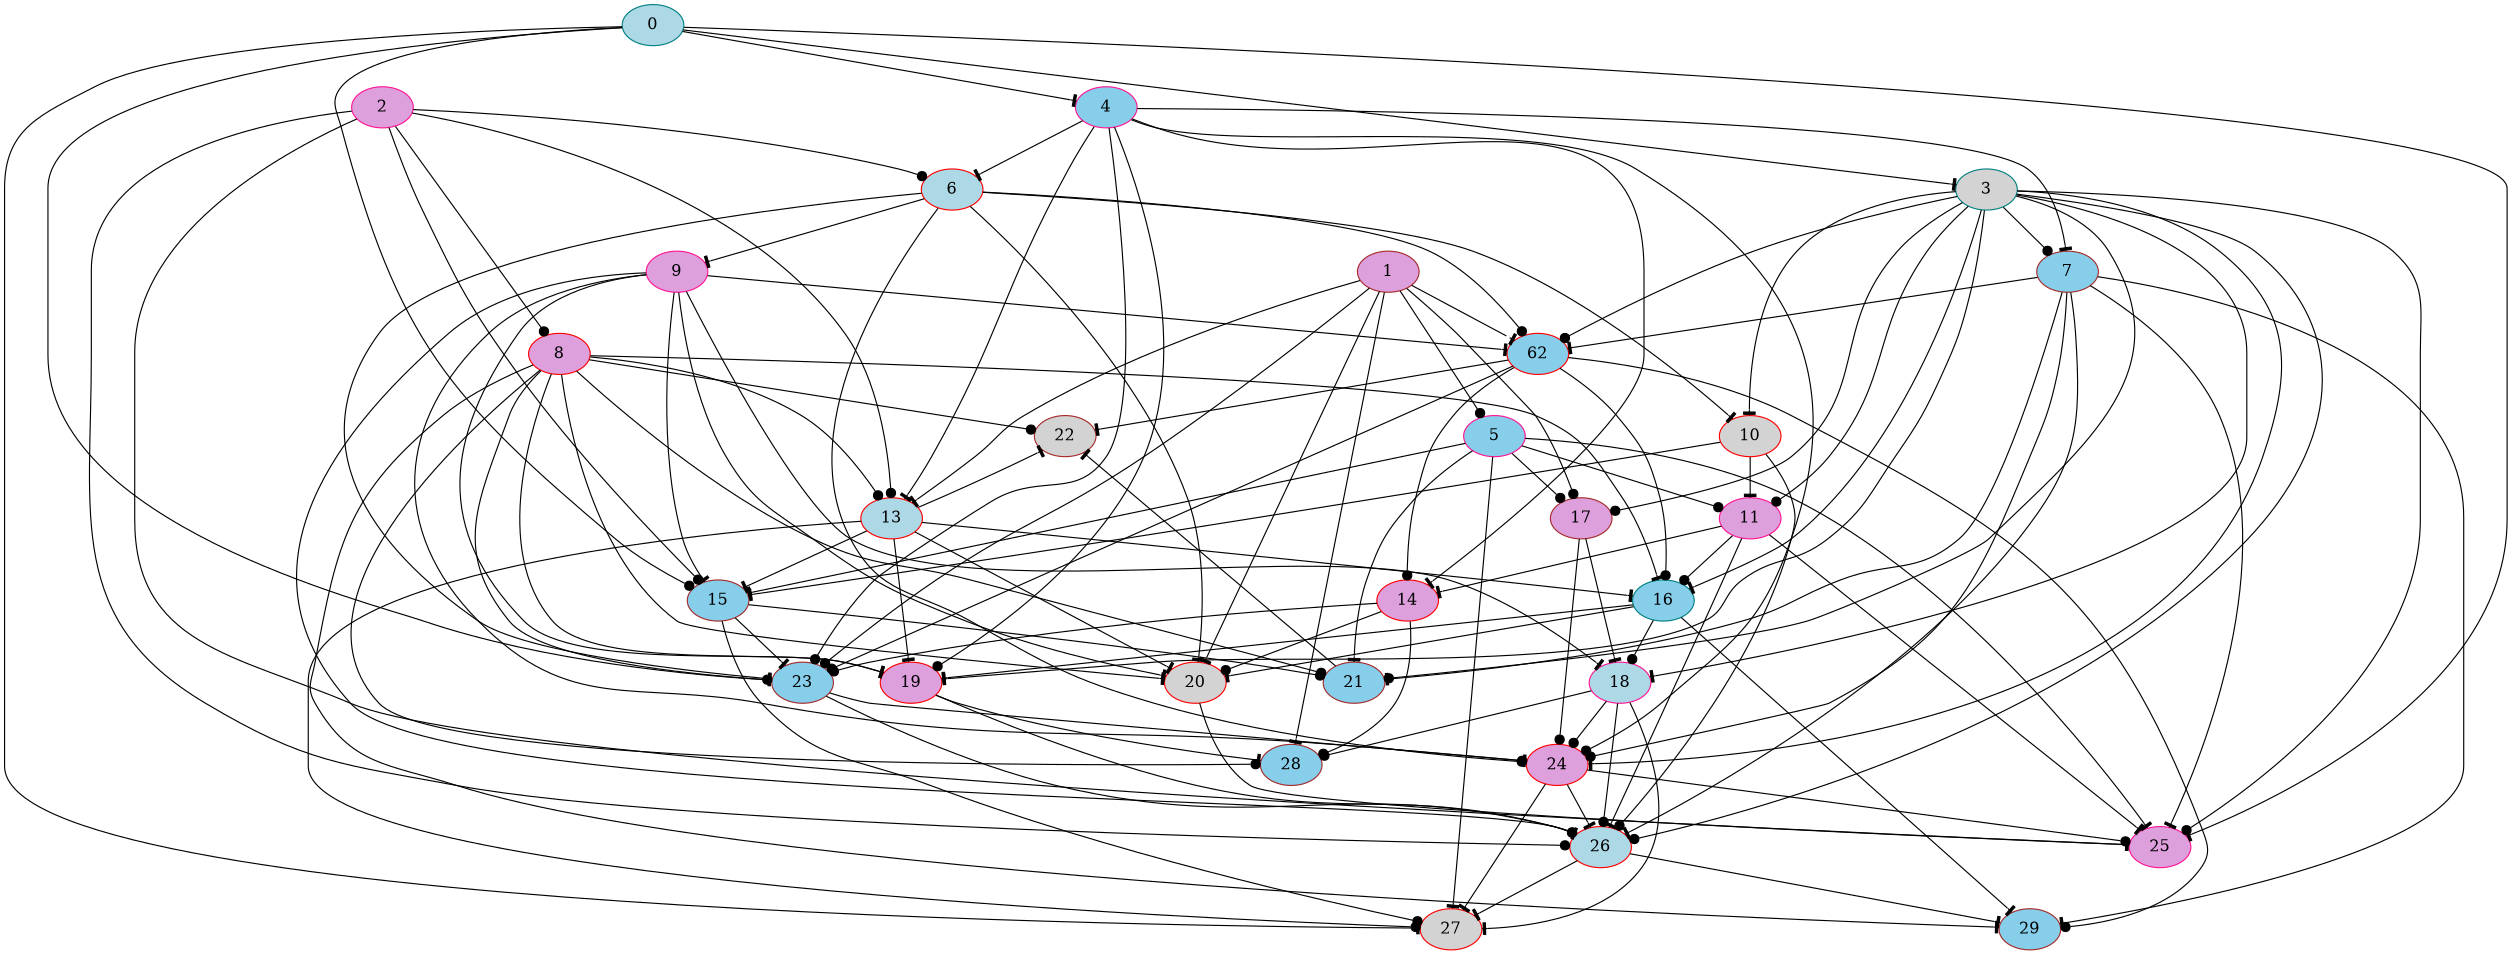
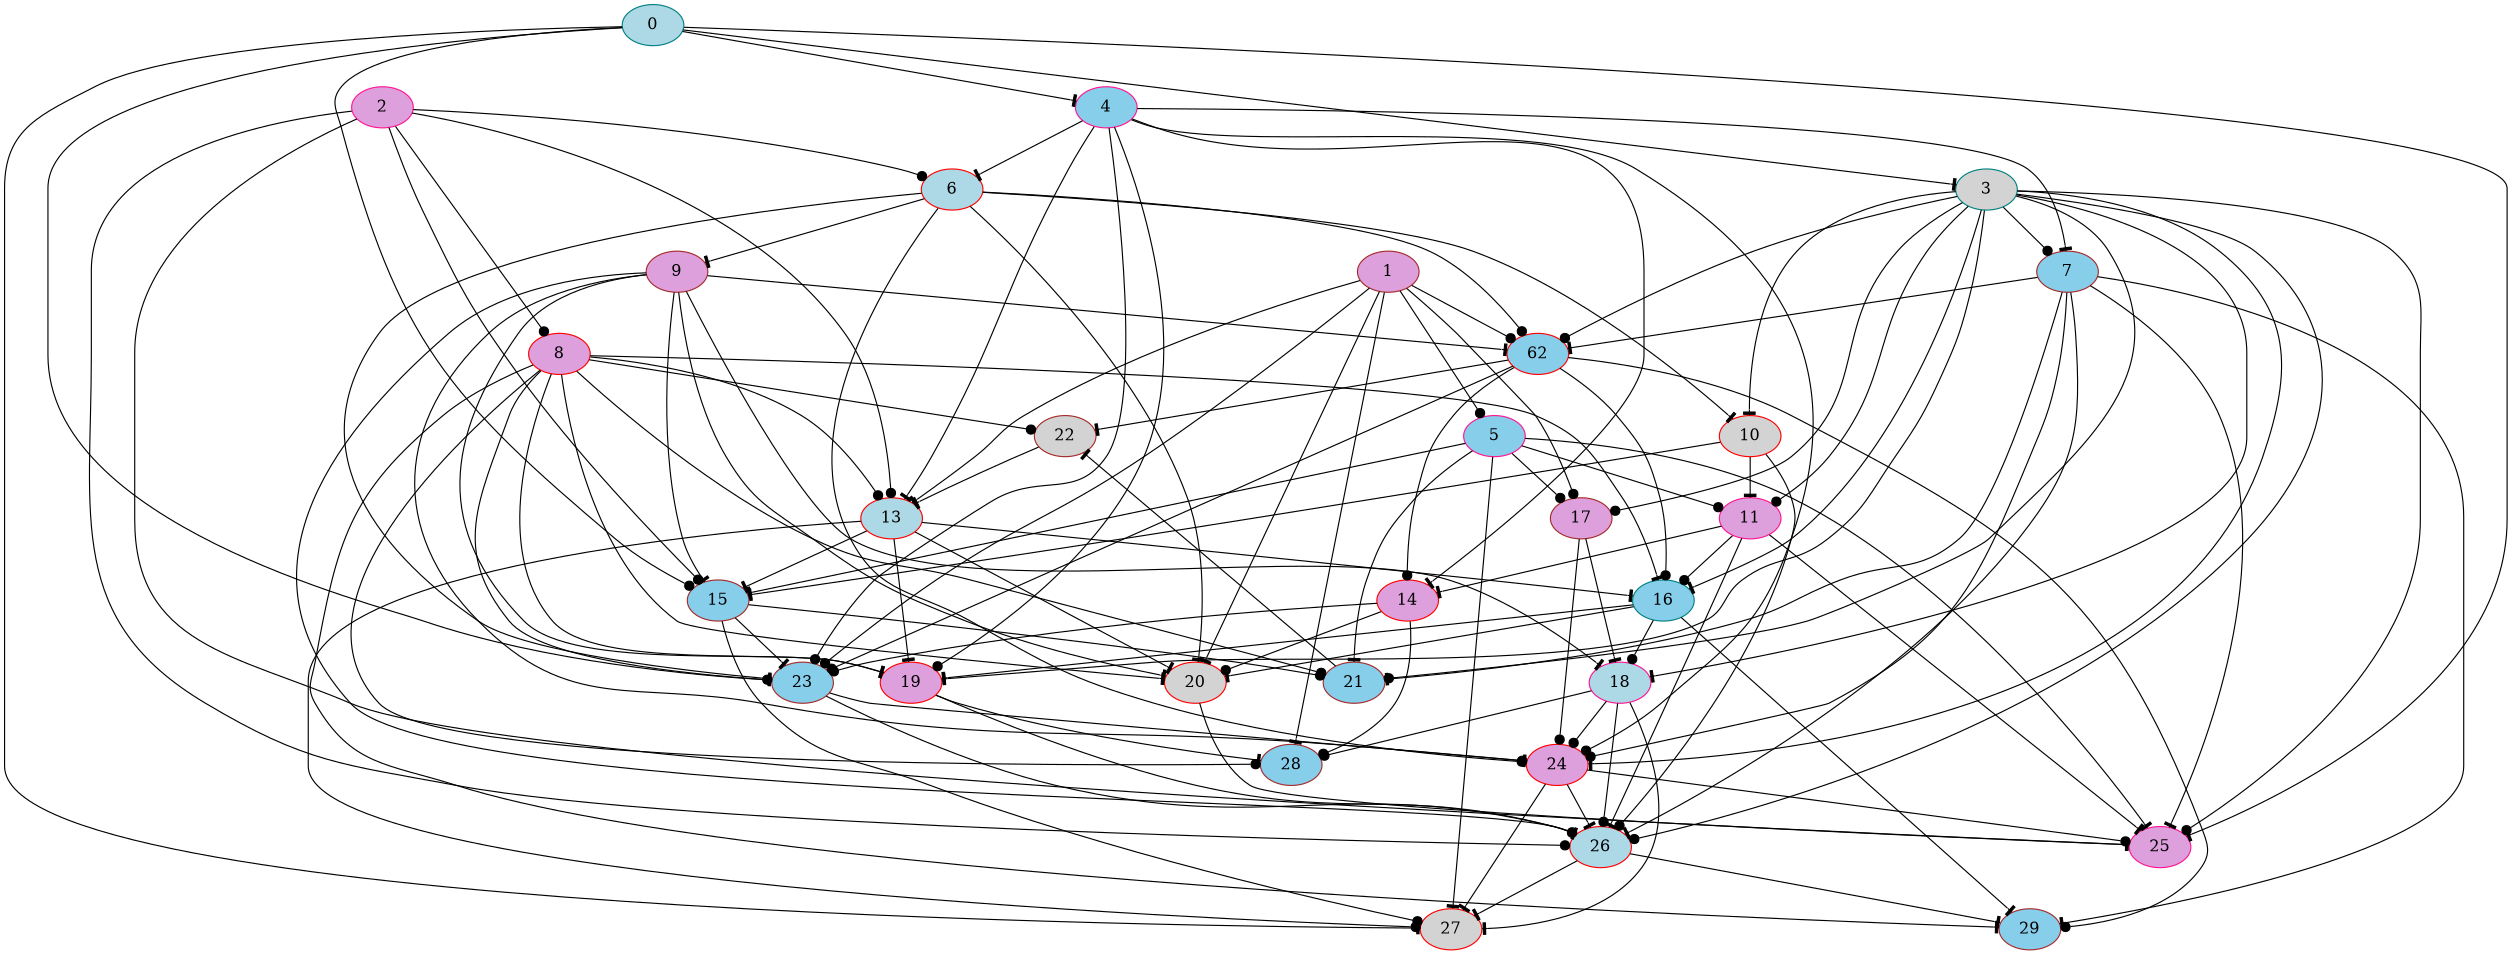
node "9": color deeppink -> brown
edge "1" -> "62": arrowhead tee -> dot
edge "13" -> "22": reversed
